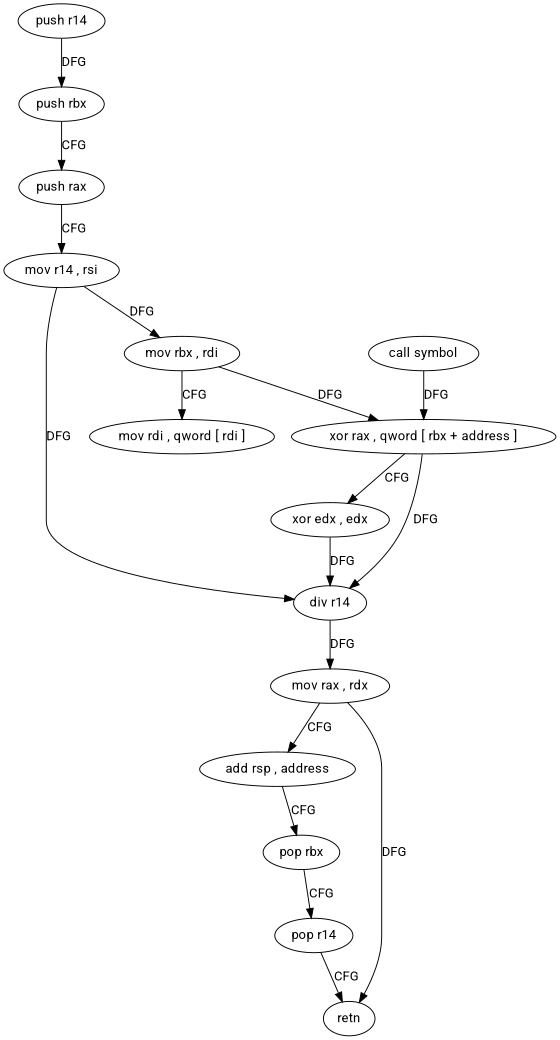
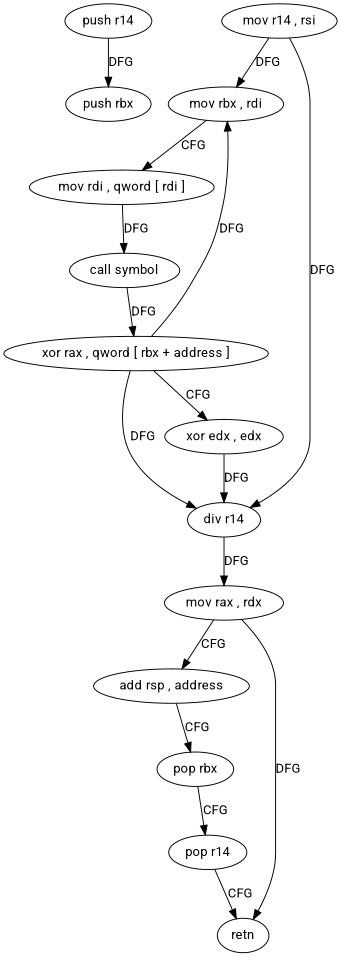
node "push rax": removed
edge "mov rdi , qword [ rdi ]" -> "call symbol": added, label "DFG"
edge "mov rbx , rdi" -> "xor rax , qword [ rbx + address ]": reversed
